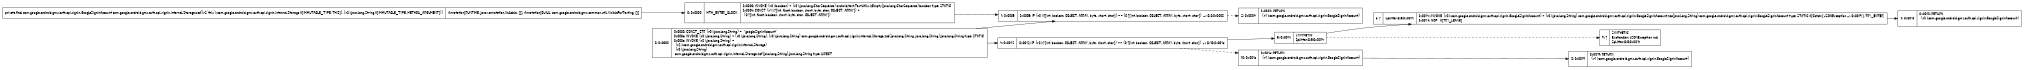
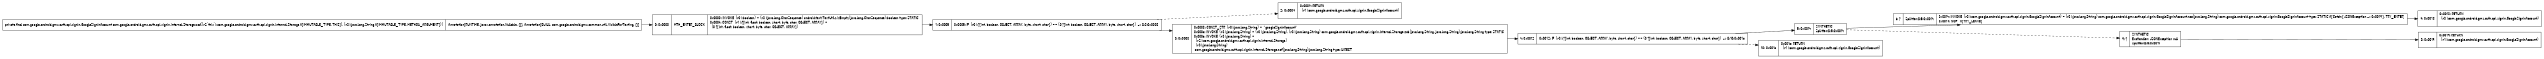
edge "3: 0x0008" -> "1: 0x0005": reversed
edge "10: 0x001a" -> "8: 0x0019": now "9: ?" -> "8: 0x0019"
